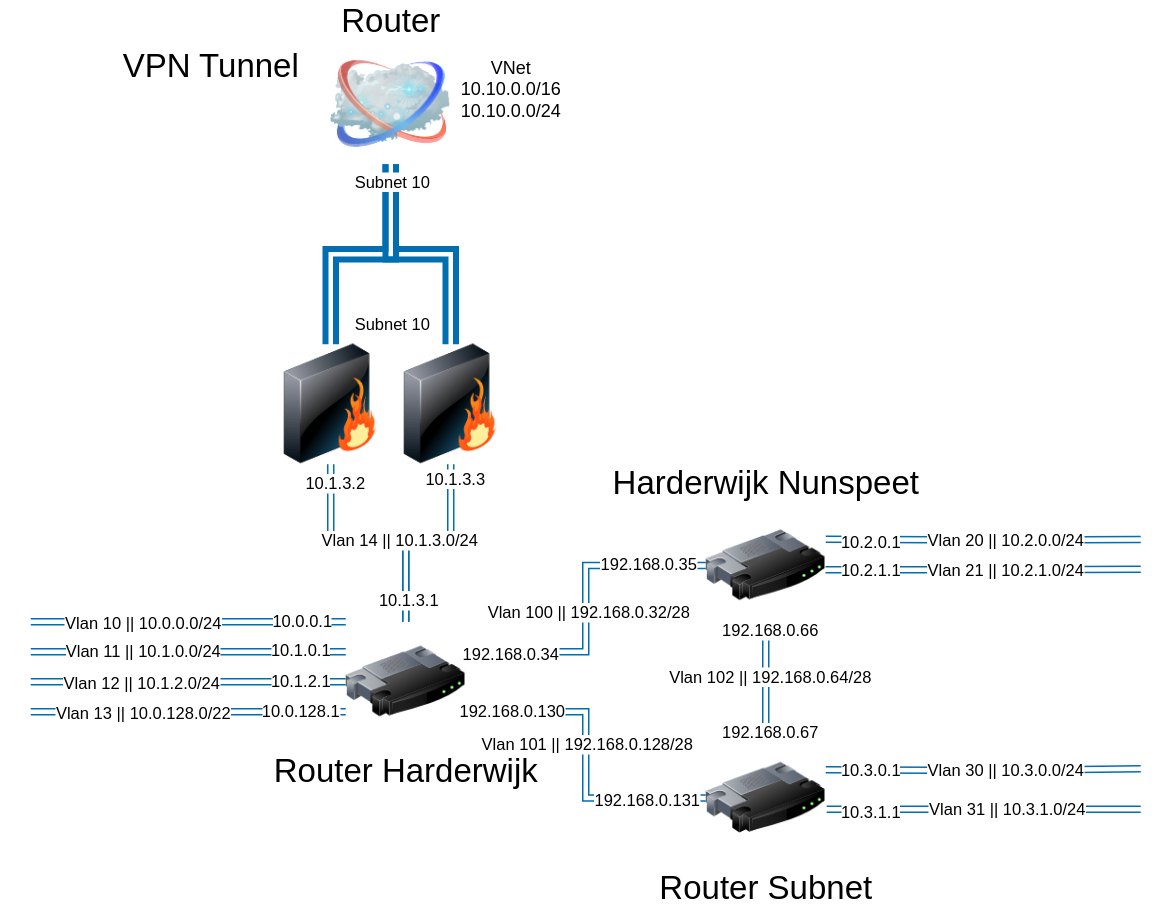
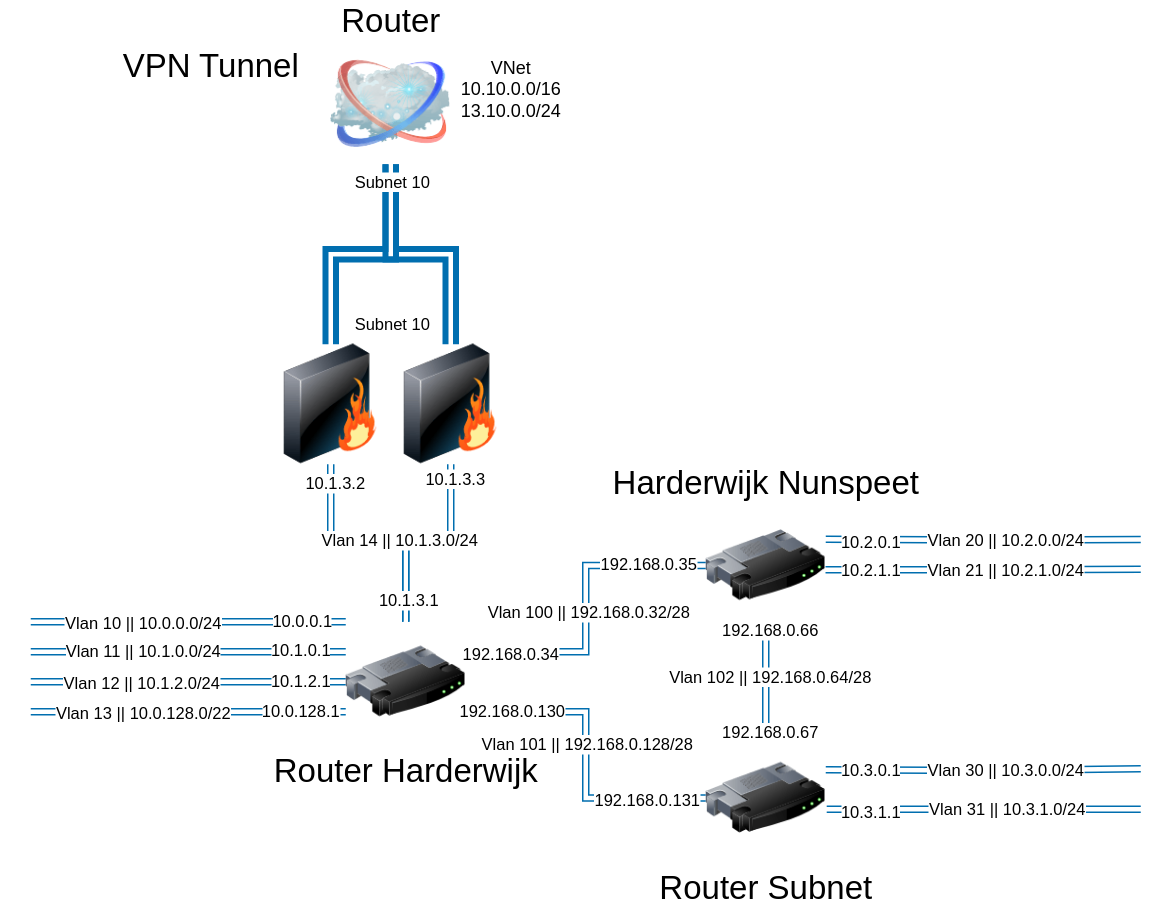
node "VNet 10.10.0.0/16 10.10.0.0/24": label "VNet 10.10.0.0/16 10.10.0.0/24" -> "VNet 10.10.0.0/16 13.10.0.0/24"
